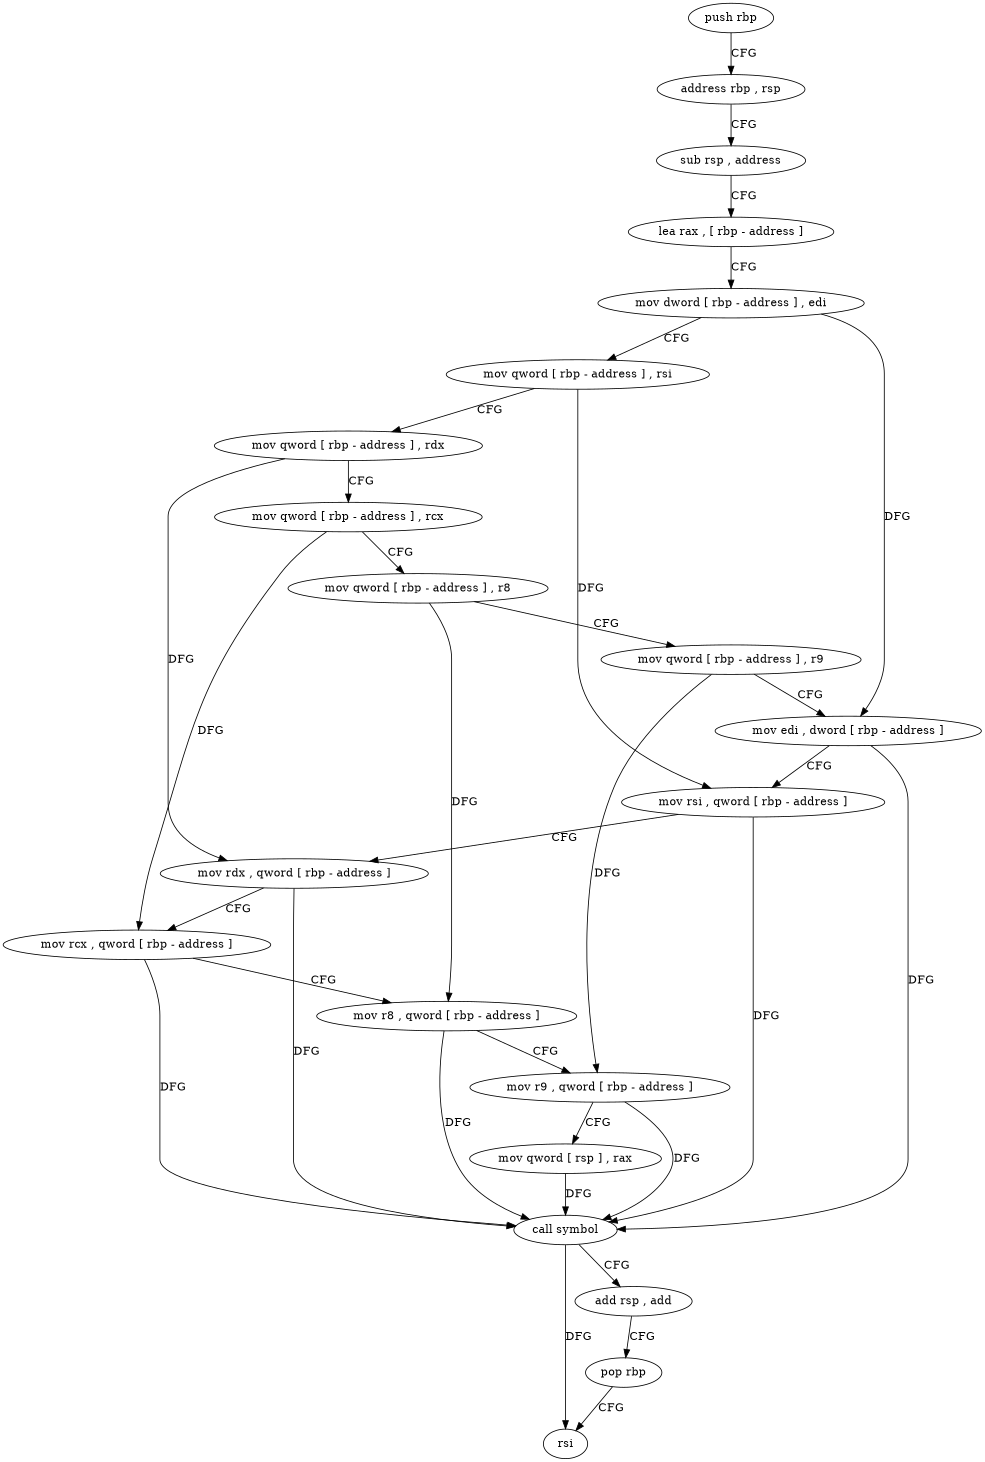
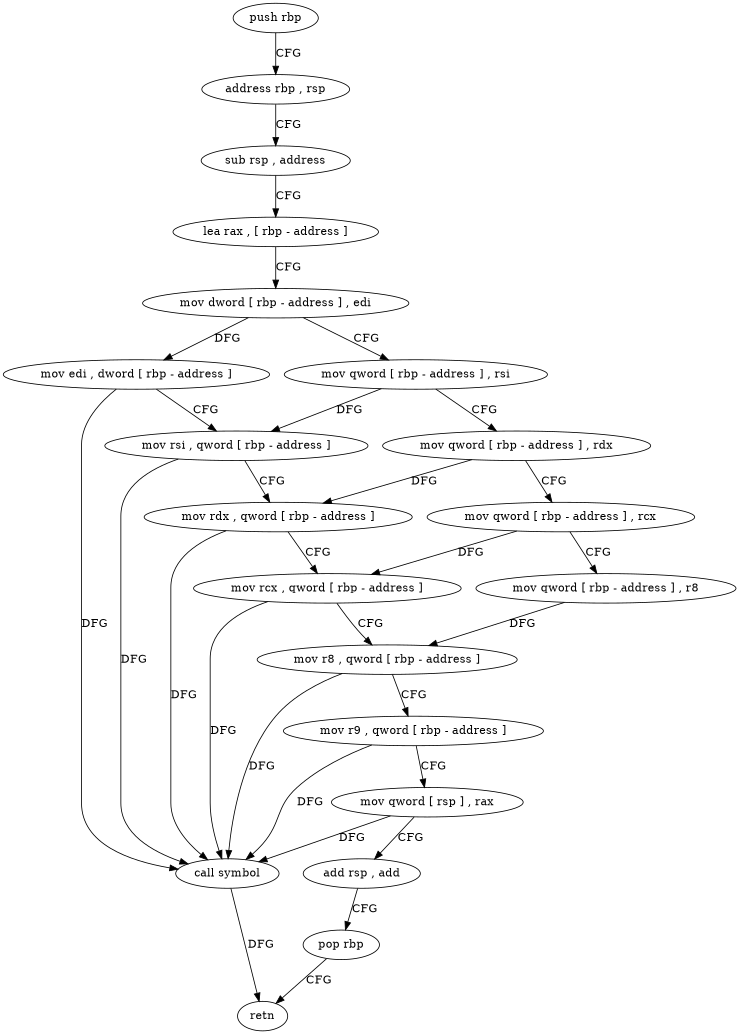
node "mov qword [ rbp - address ] , r9": removed
edge "call symbol" -> "add rsp , add": now "mov qword [ rsp ] , rax" -> "add rsp , add"
node "rsi": label "rsi" -> "retn"
